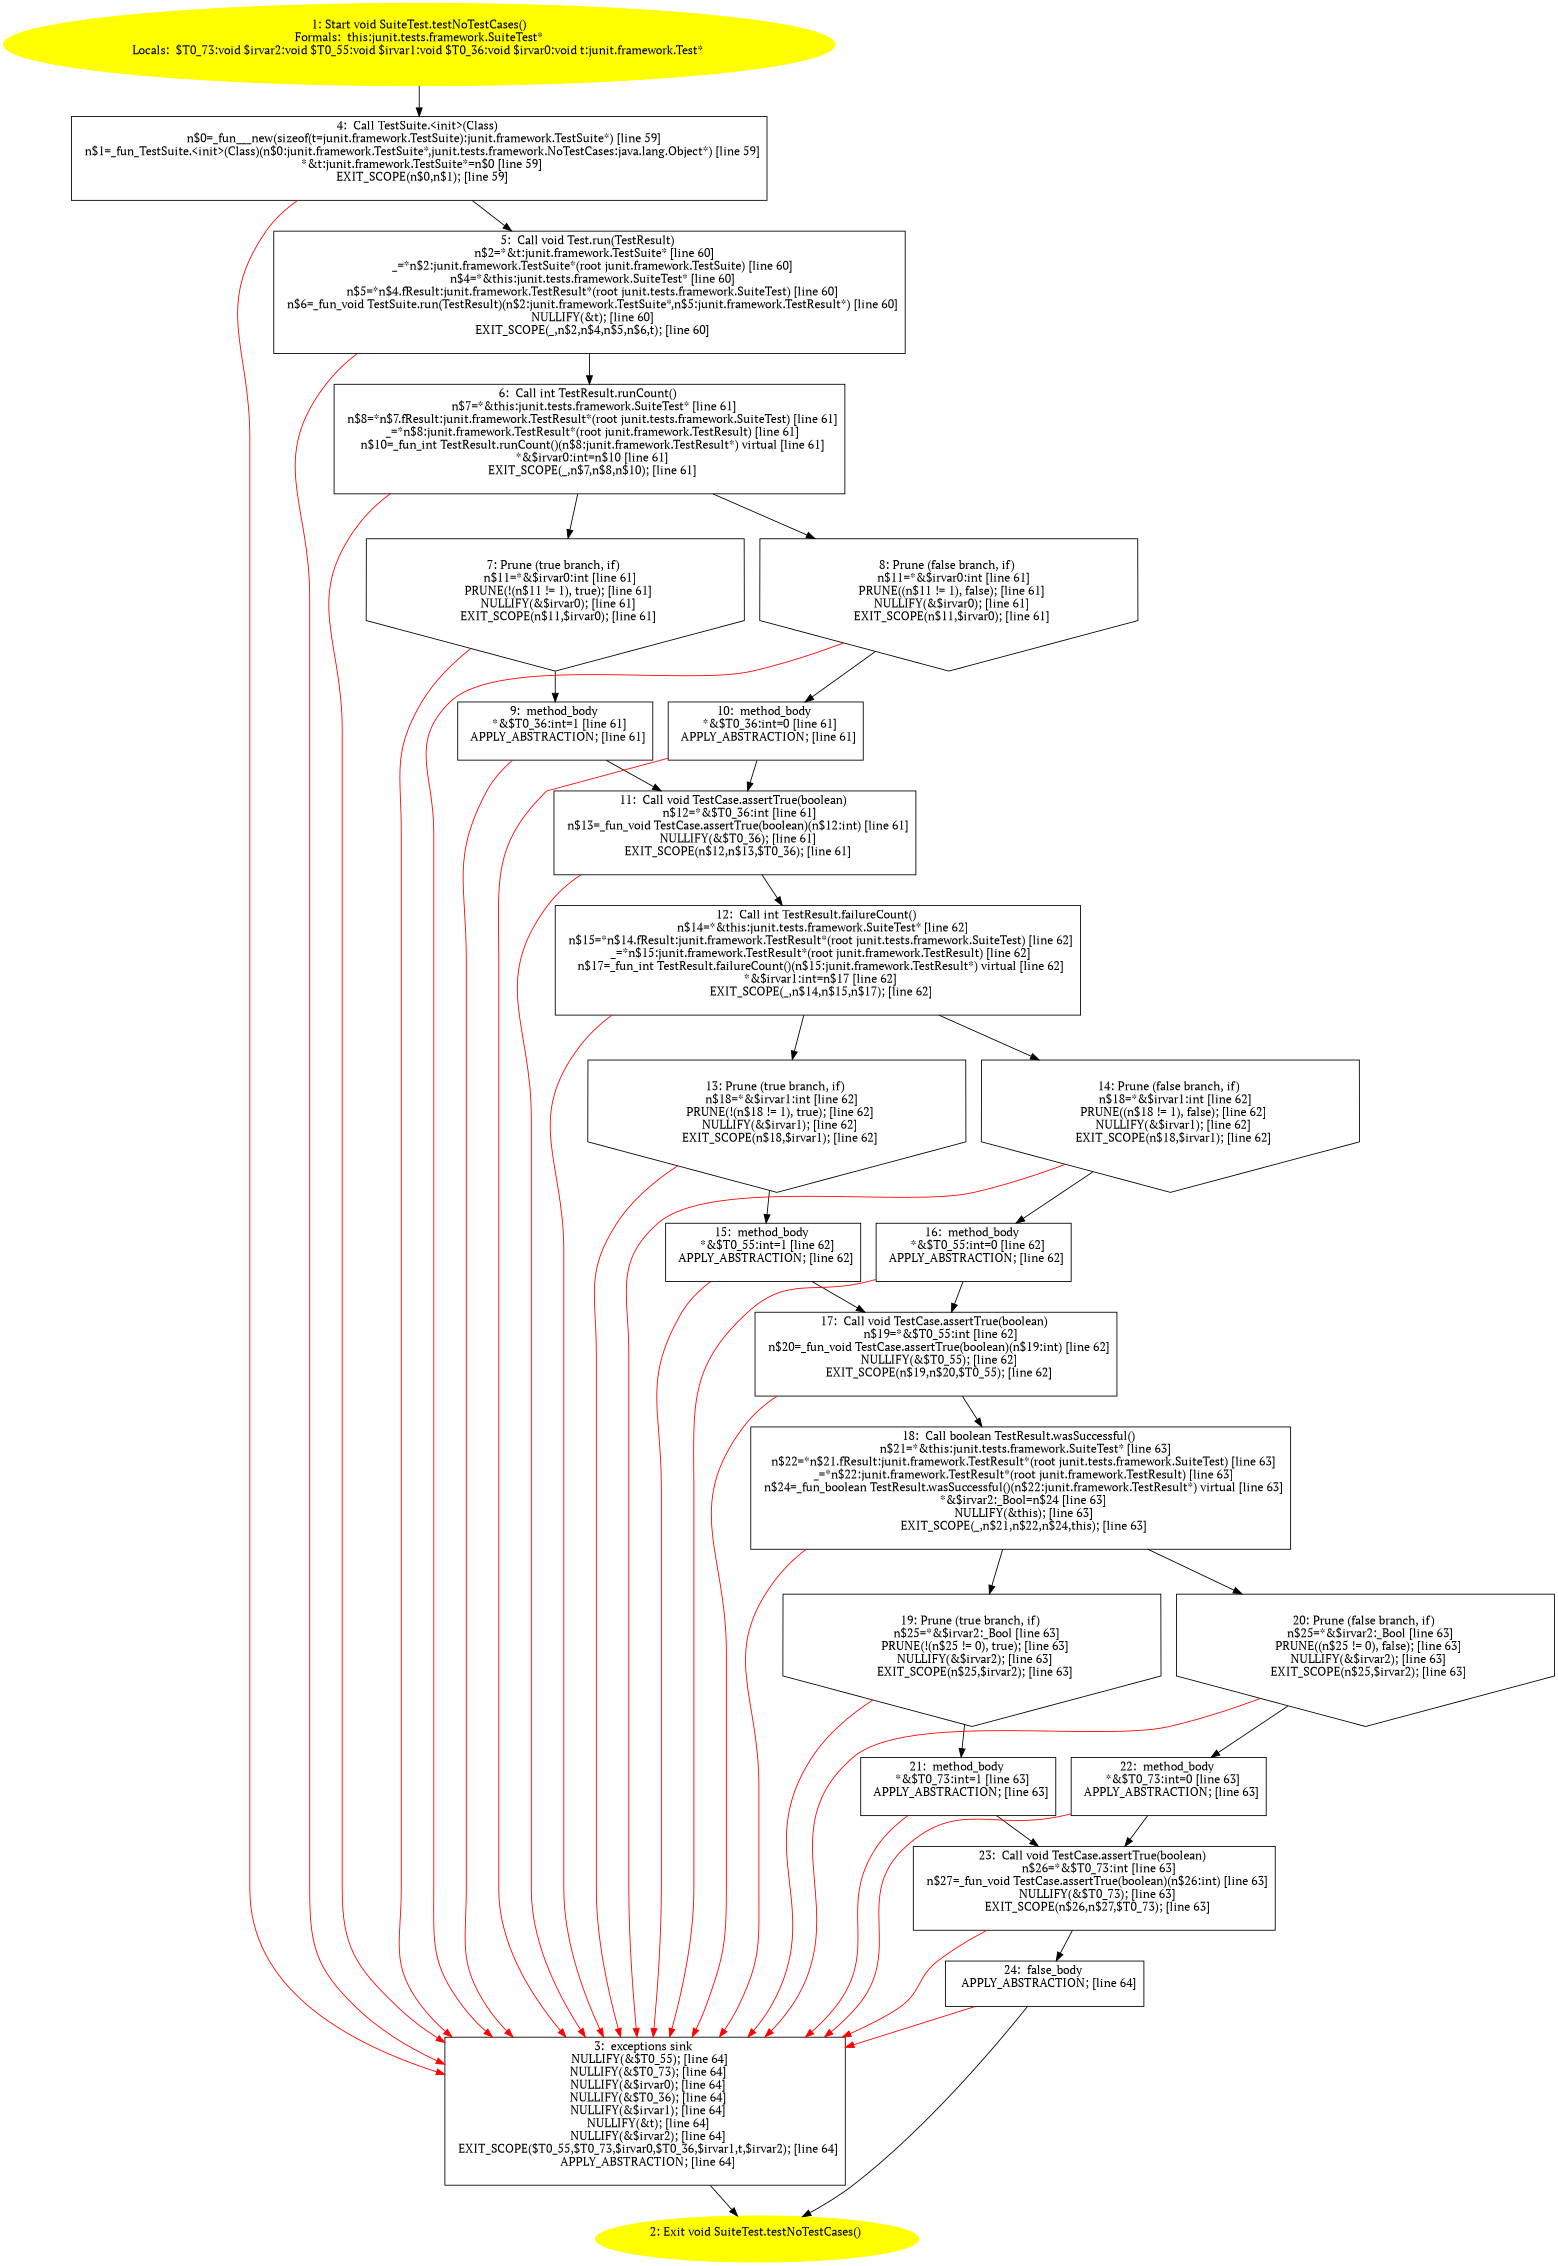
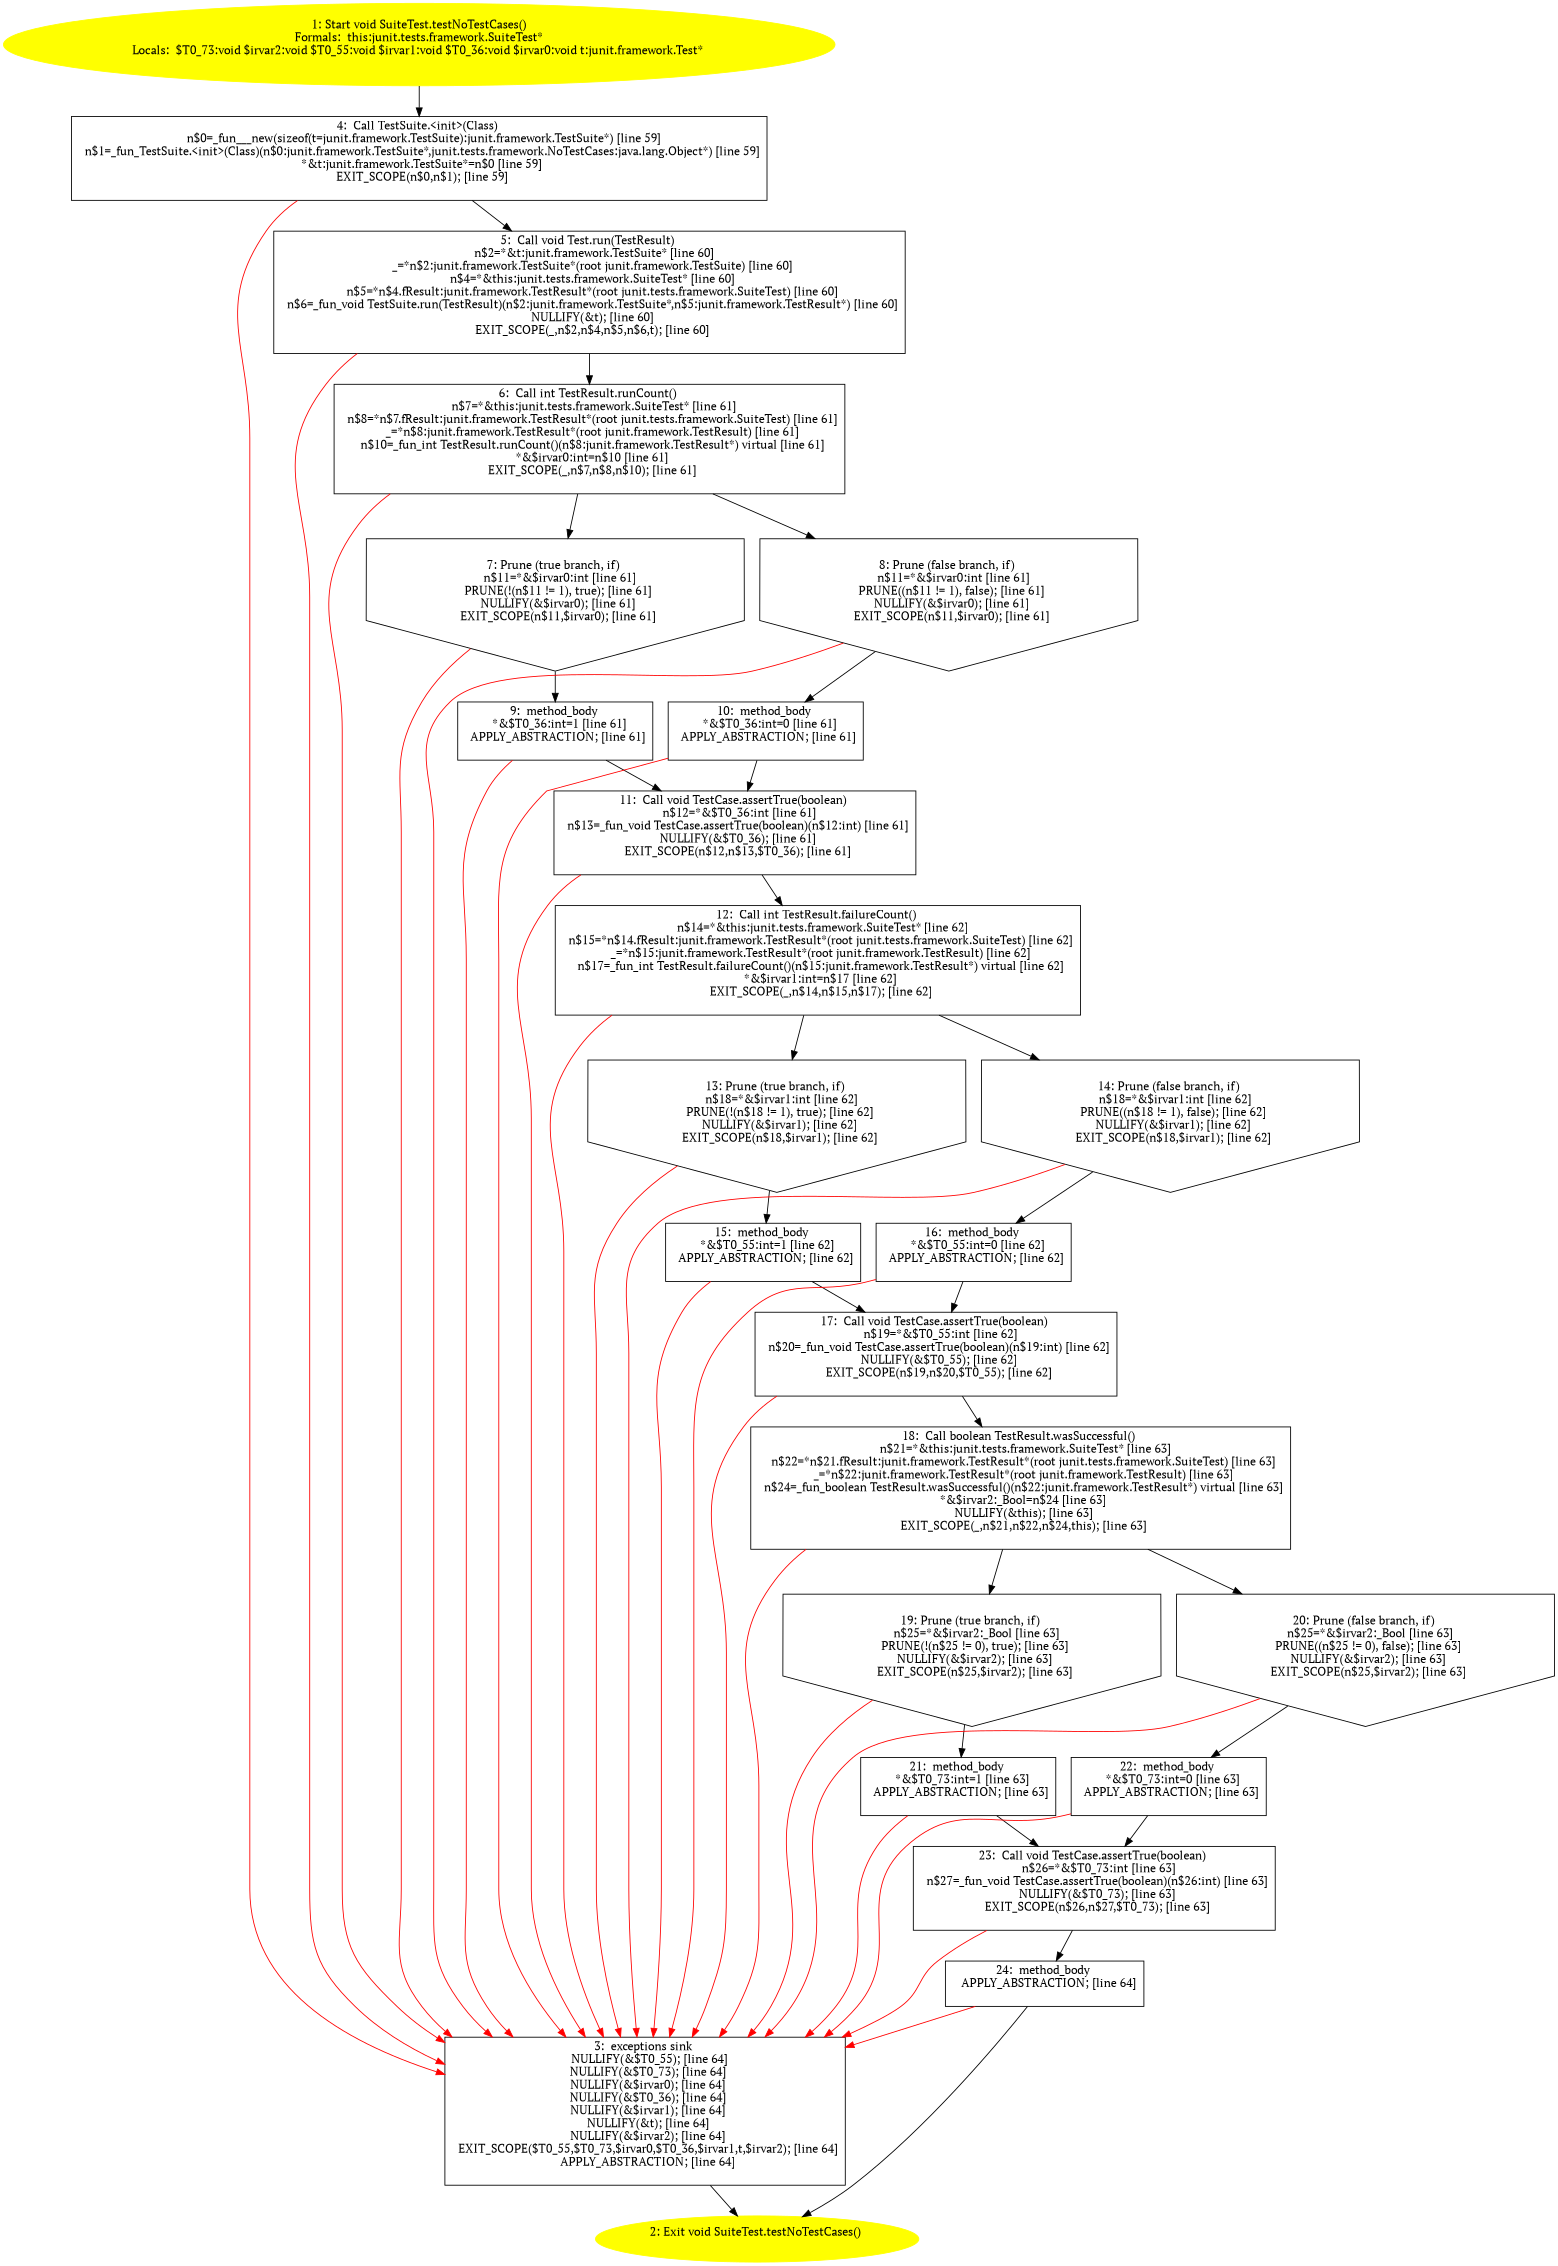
node "24:  false_body APPLY_ABSTRACTION; [line 64]": label "24:  false_body APPLY_ABSTRACTION; [line 64]" -> "24:  method_body APPLY_ABSTRACTION; [line 64]"
